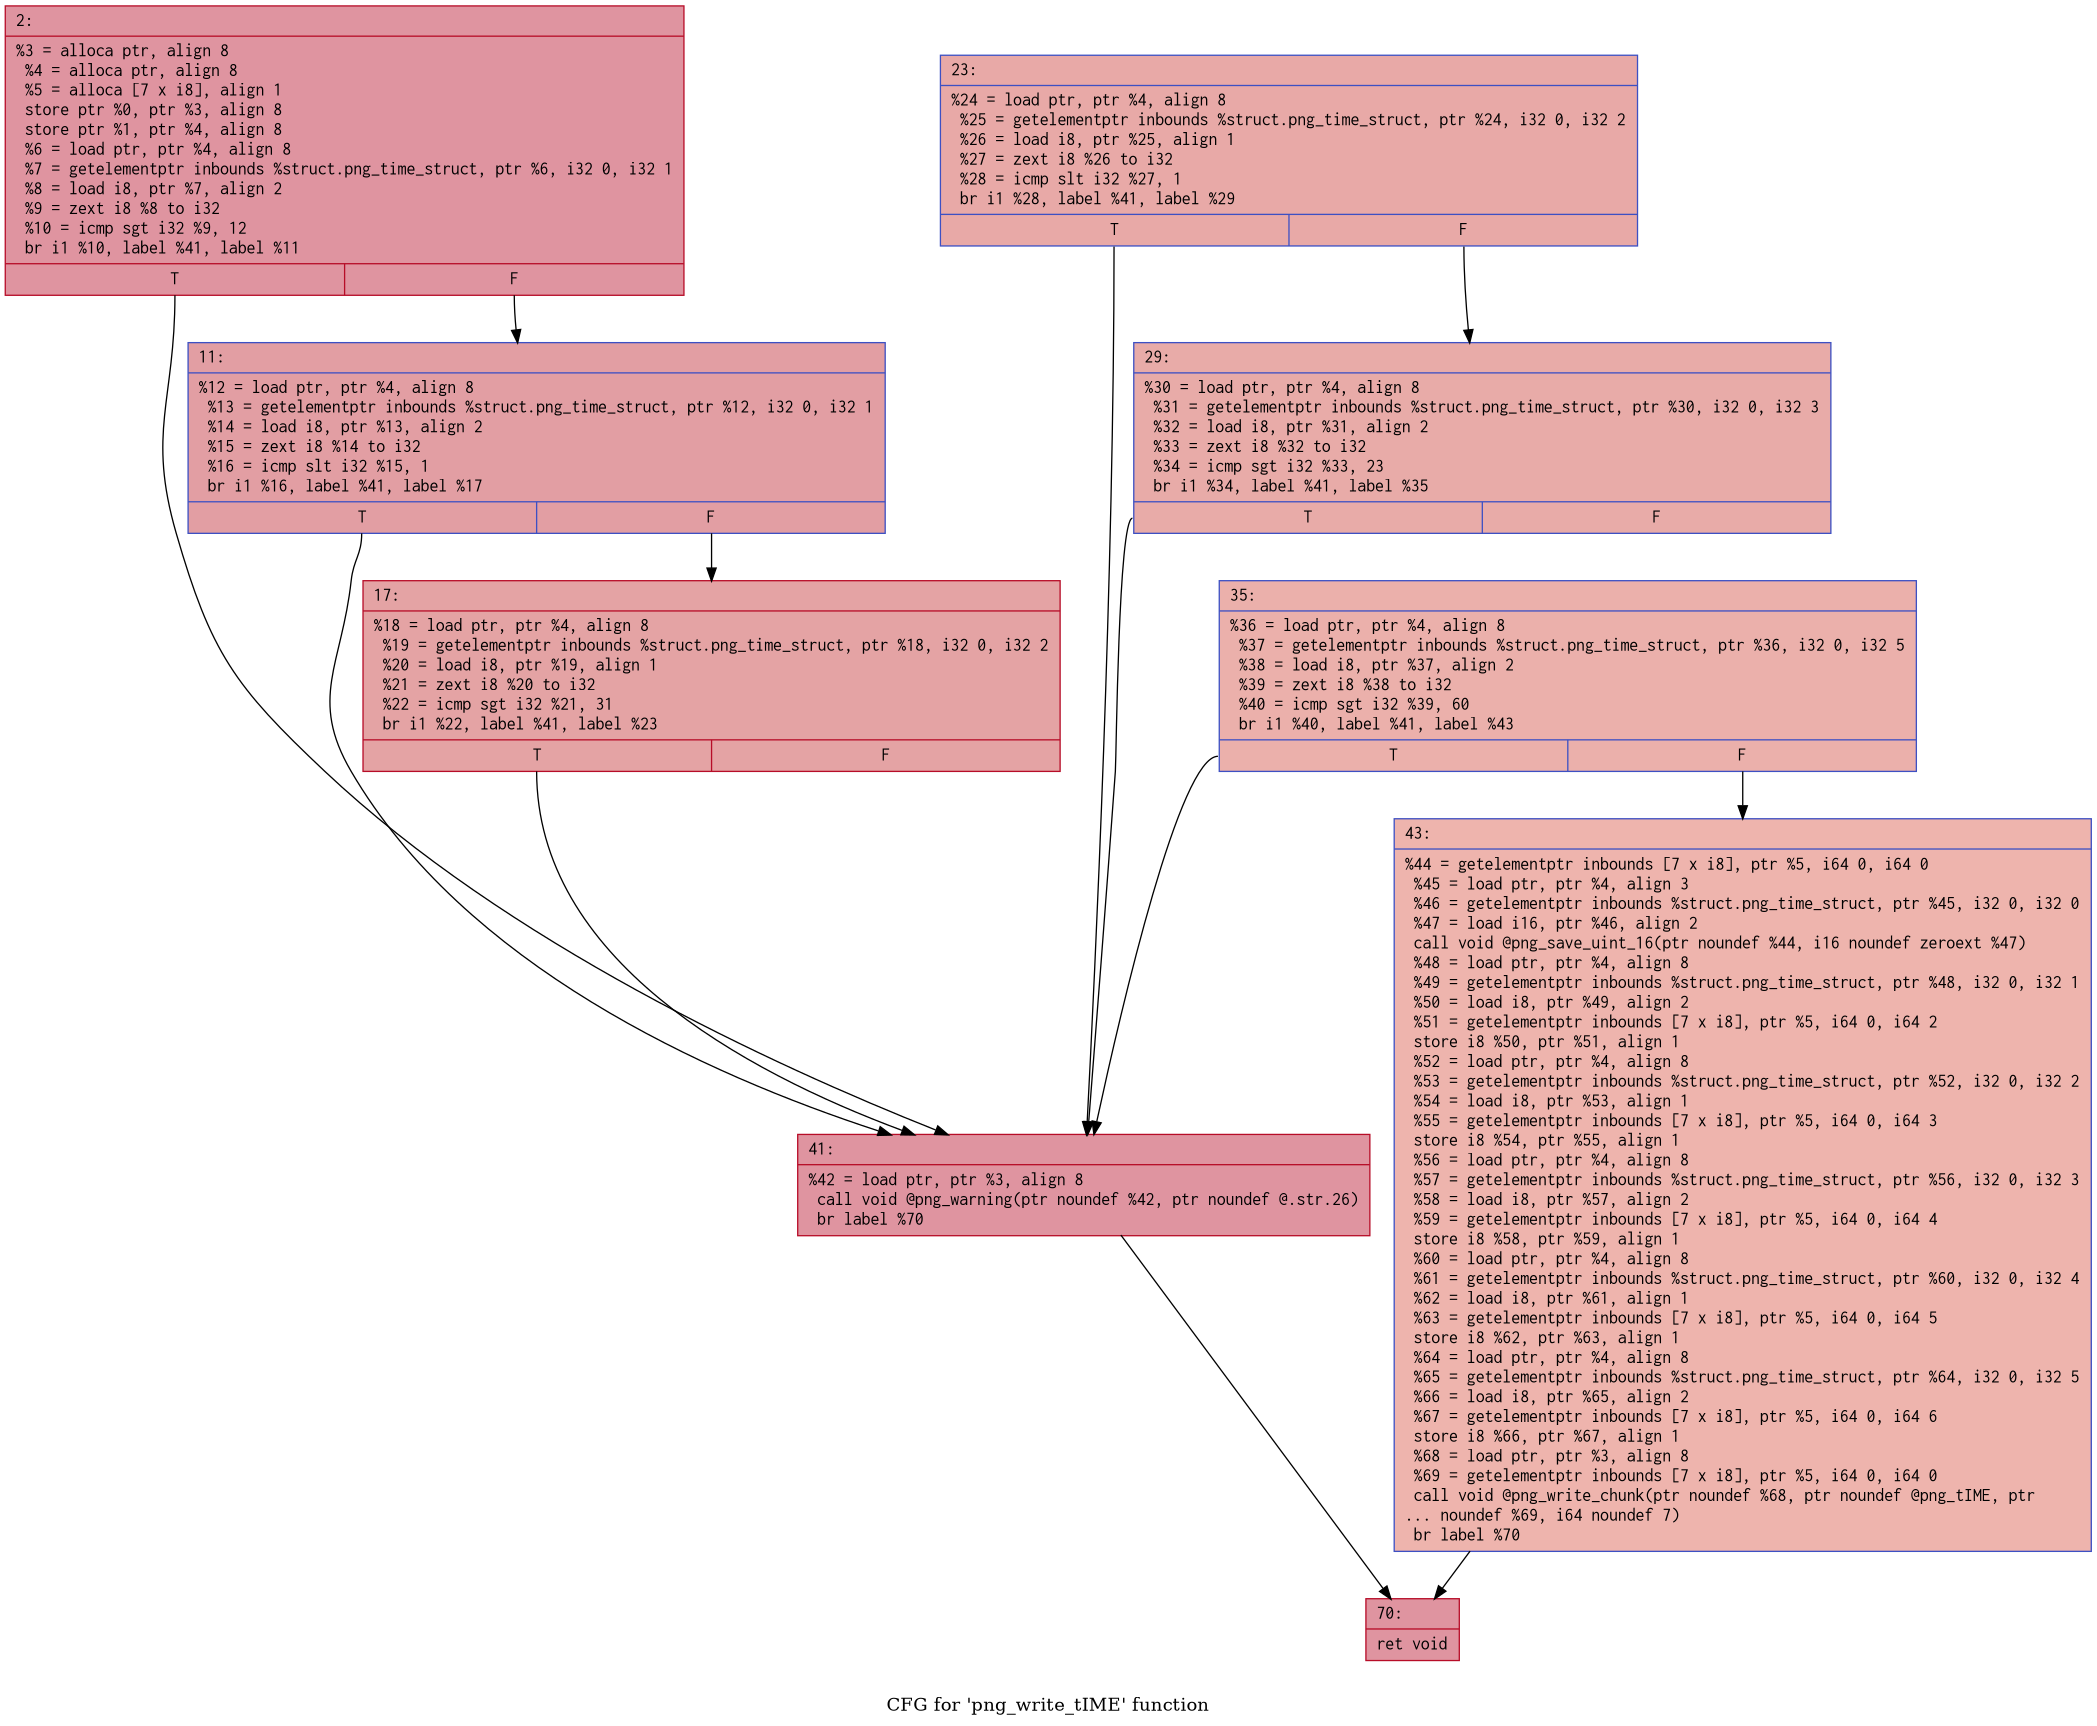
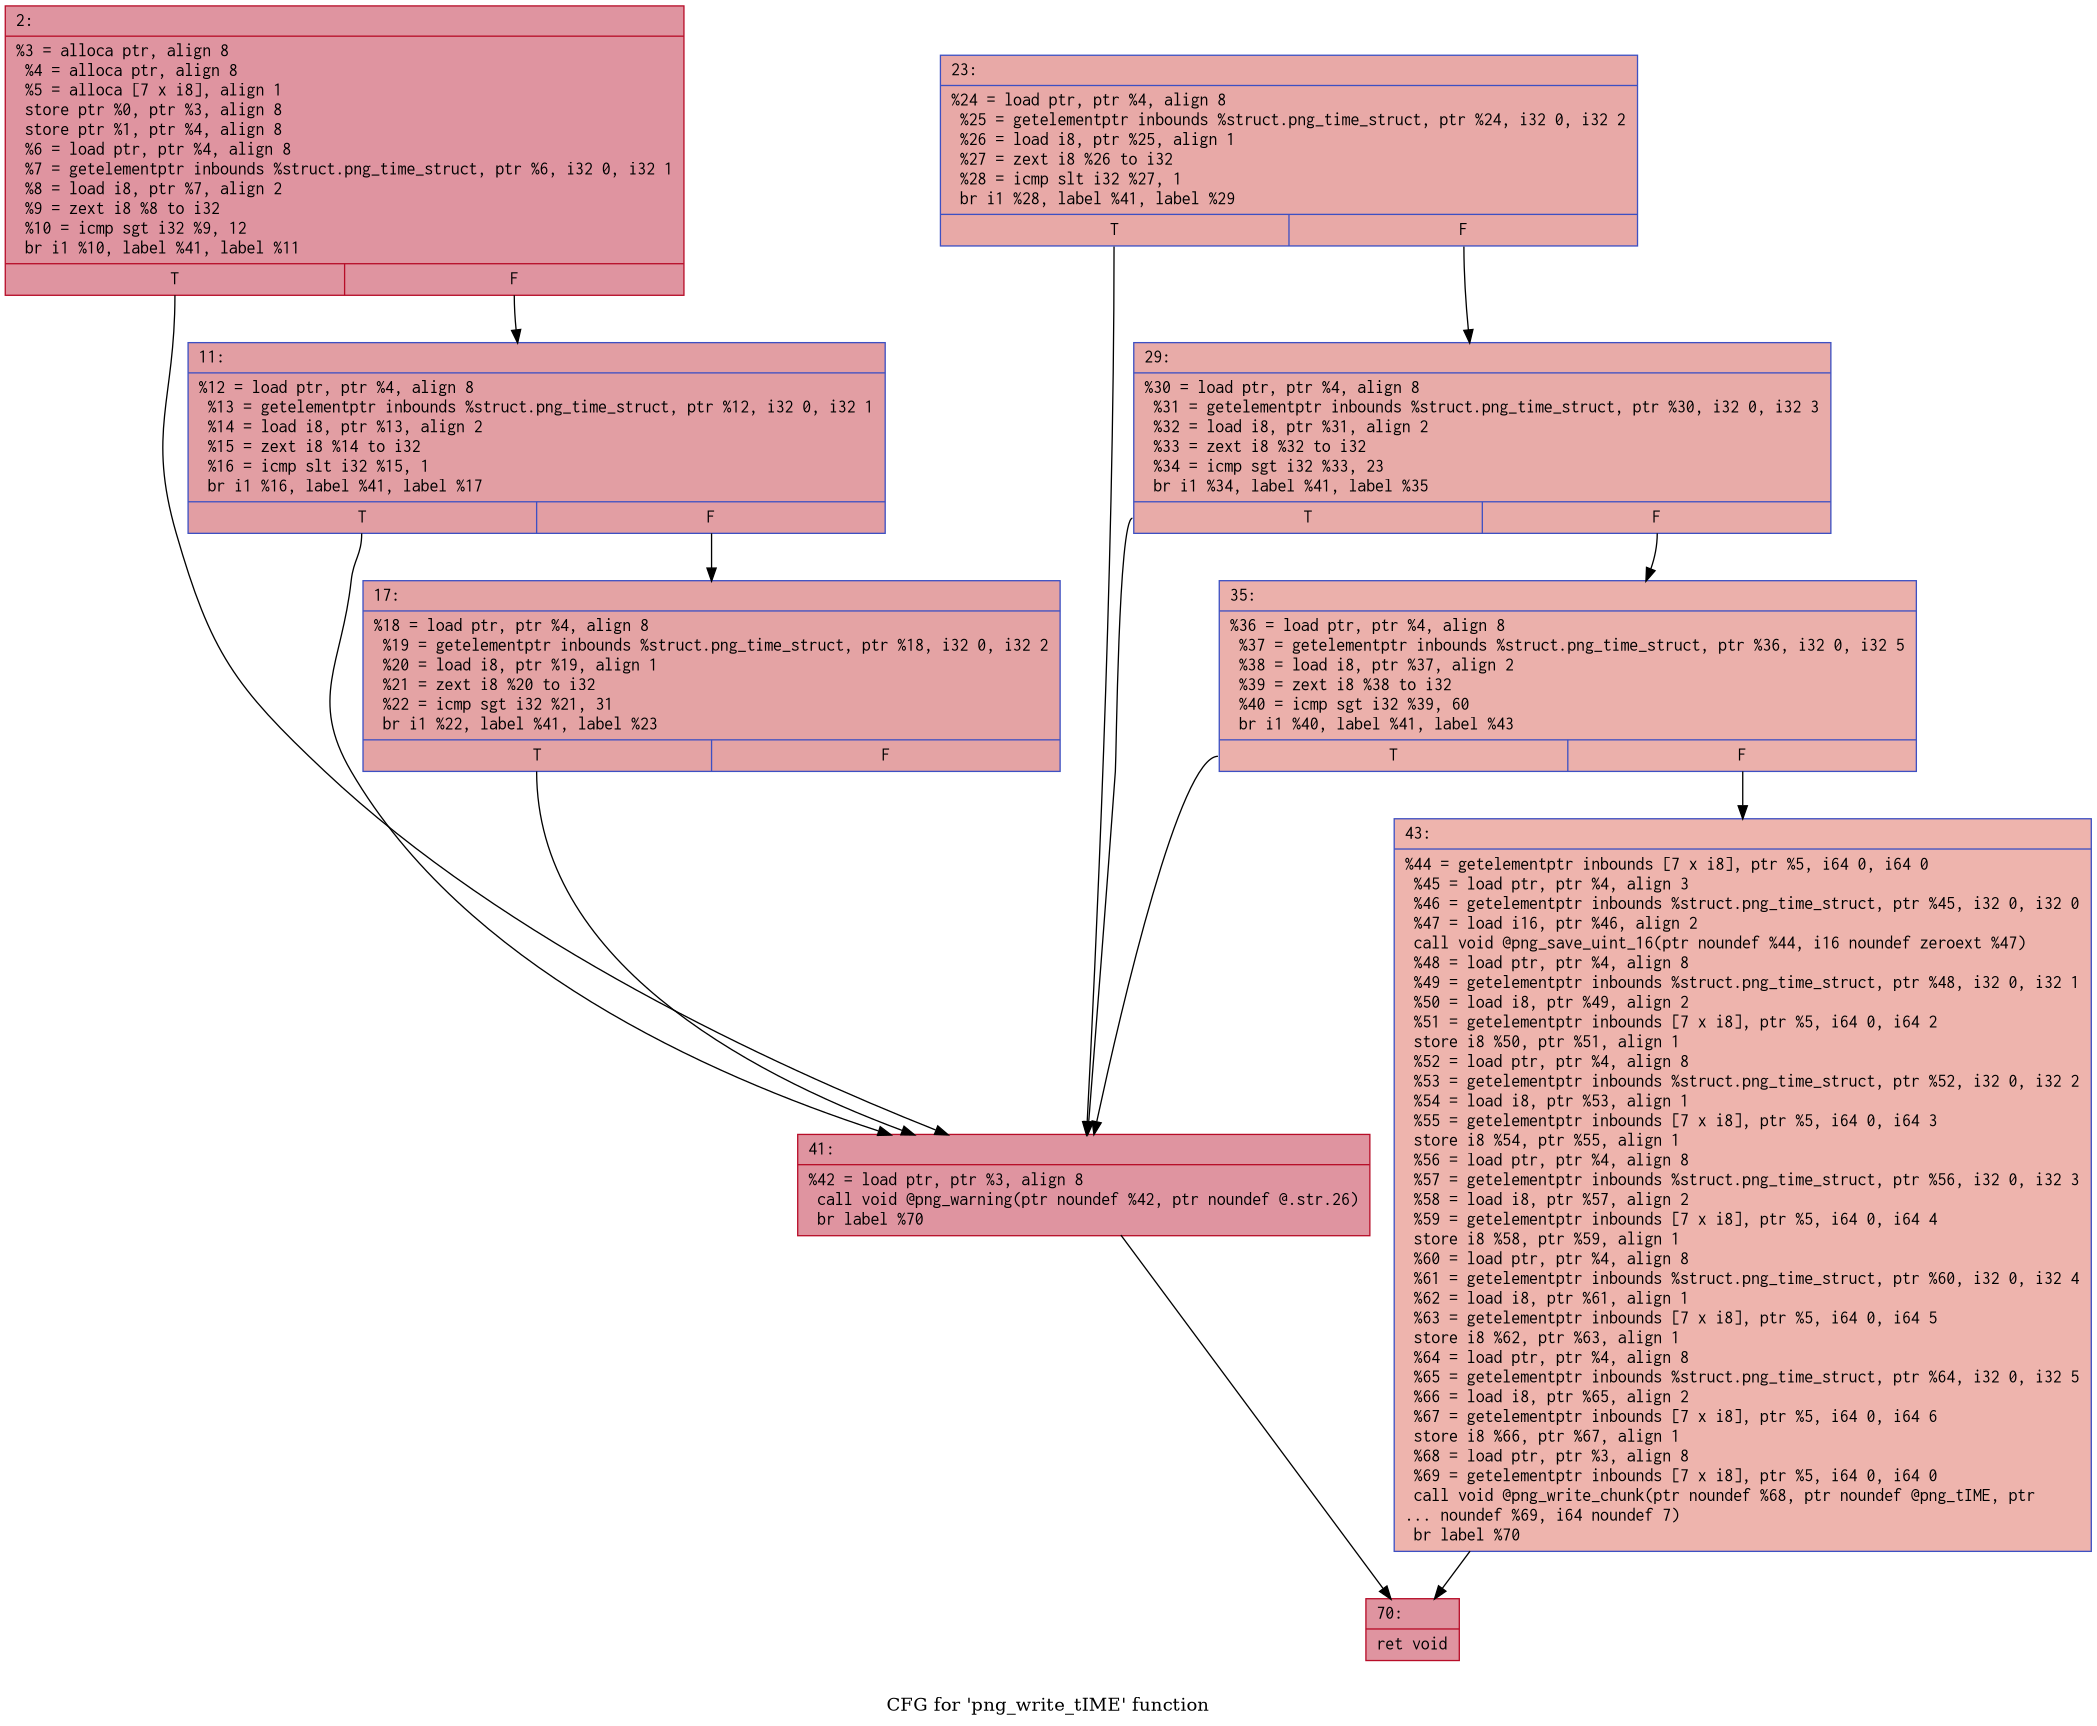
edge "29:" -> "35:": added
node "17:": color #b70d28ff -> #3d50c3ff
